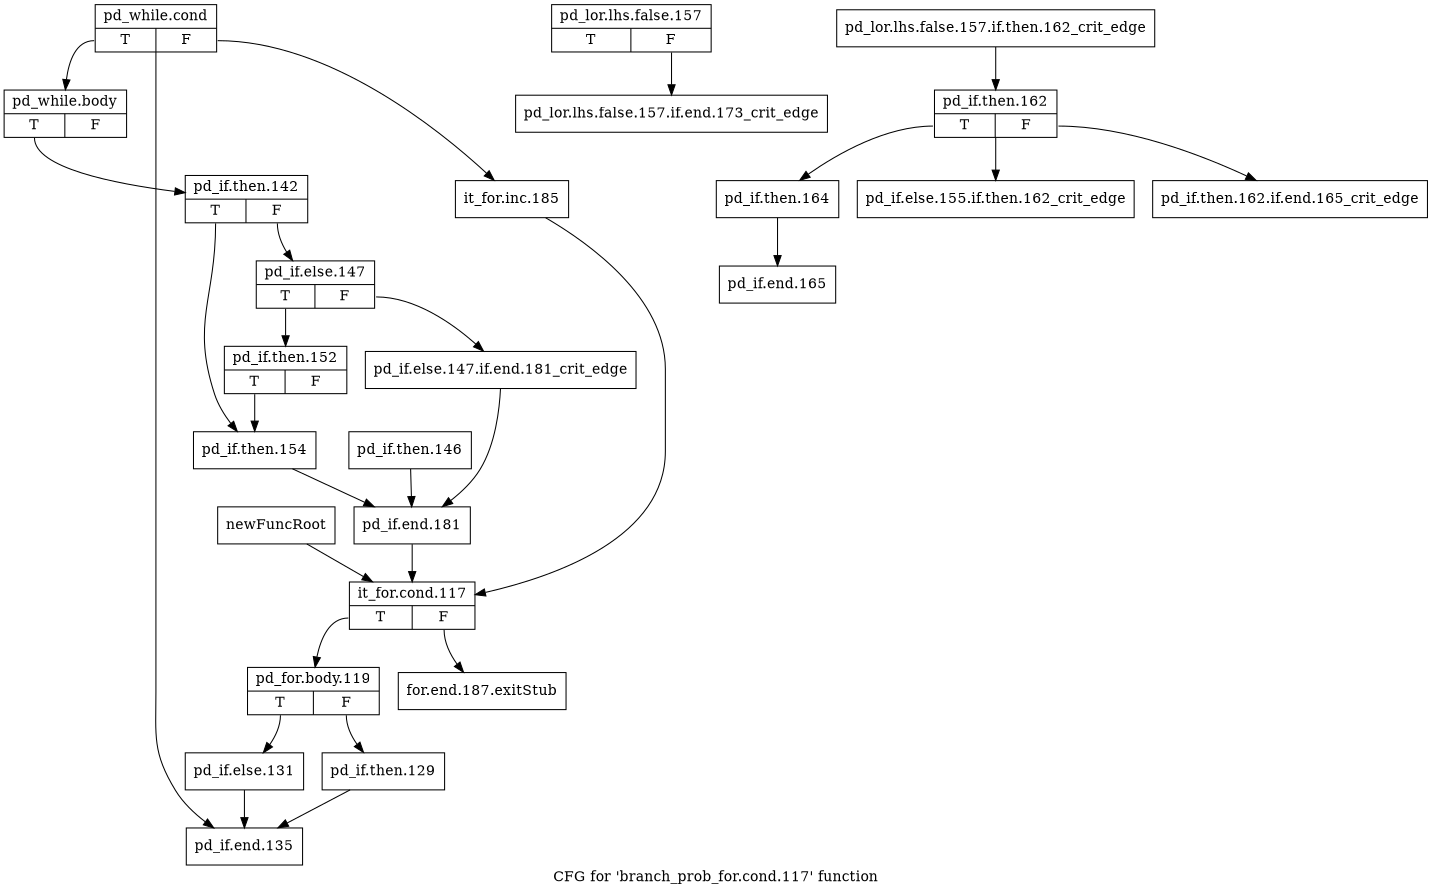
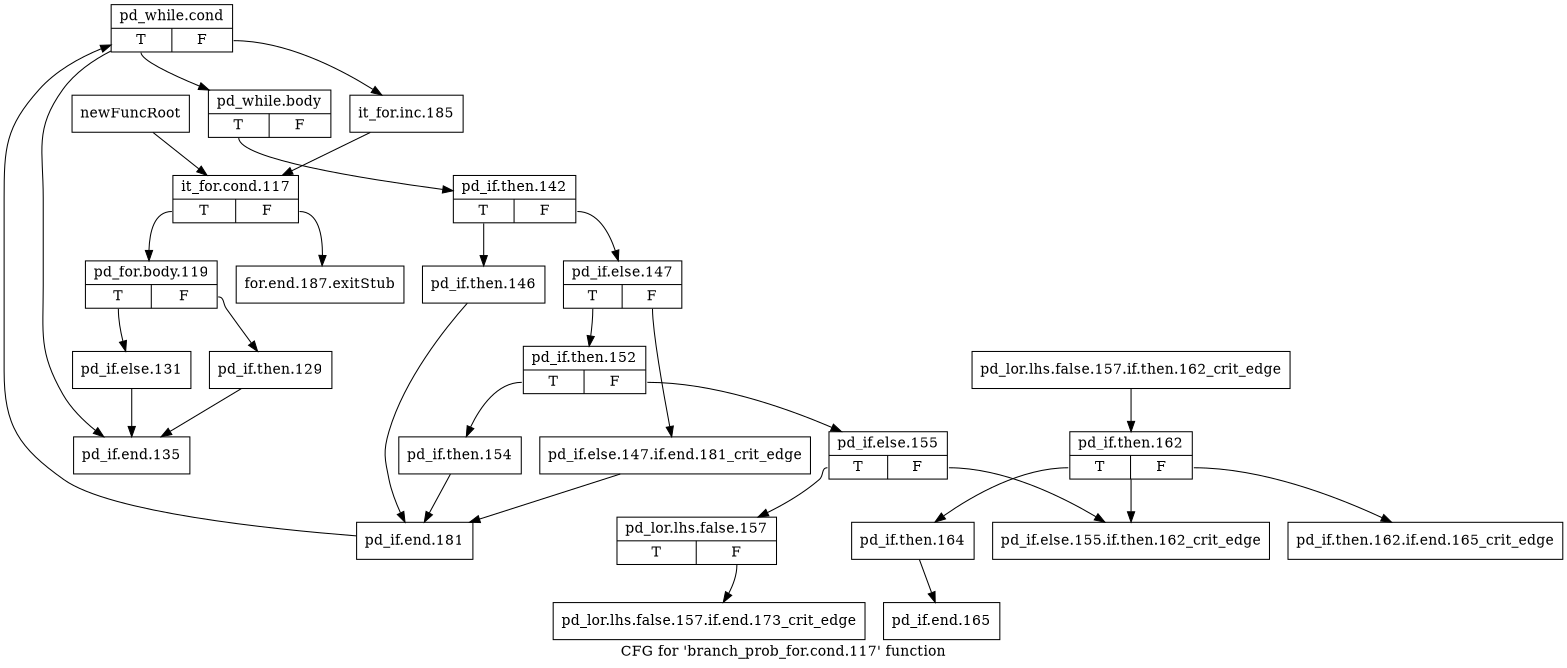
edge "pd_if.then.142" -> "pd_if.then.154": now "pd_if.then.142" -> "pd_if.then.146"
node "pd_if.else.155": added
edge "pd_if.end.181" -> "it_for.cond.117": now "pd_if.end.181" -> "pd_while.cond"
